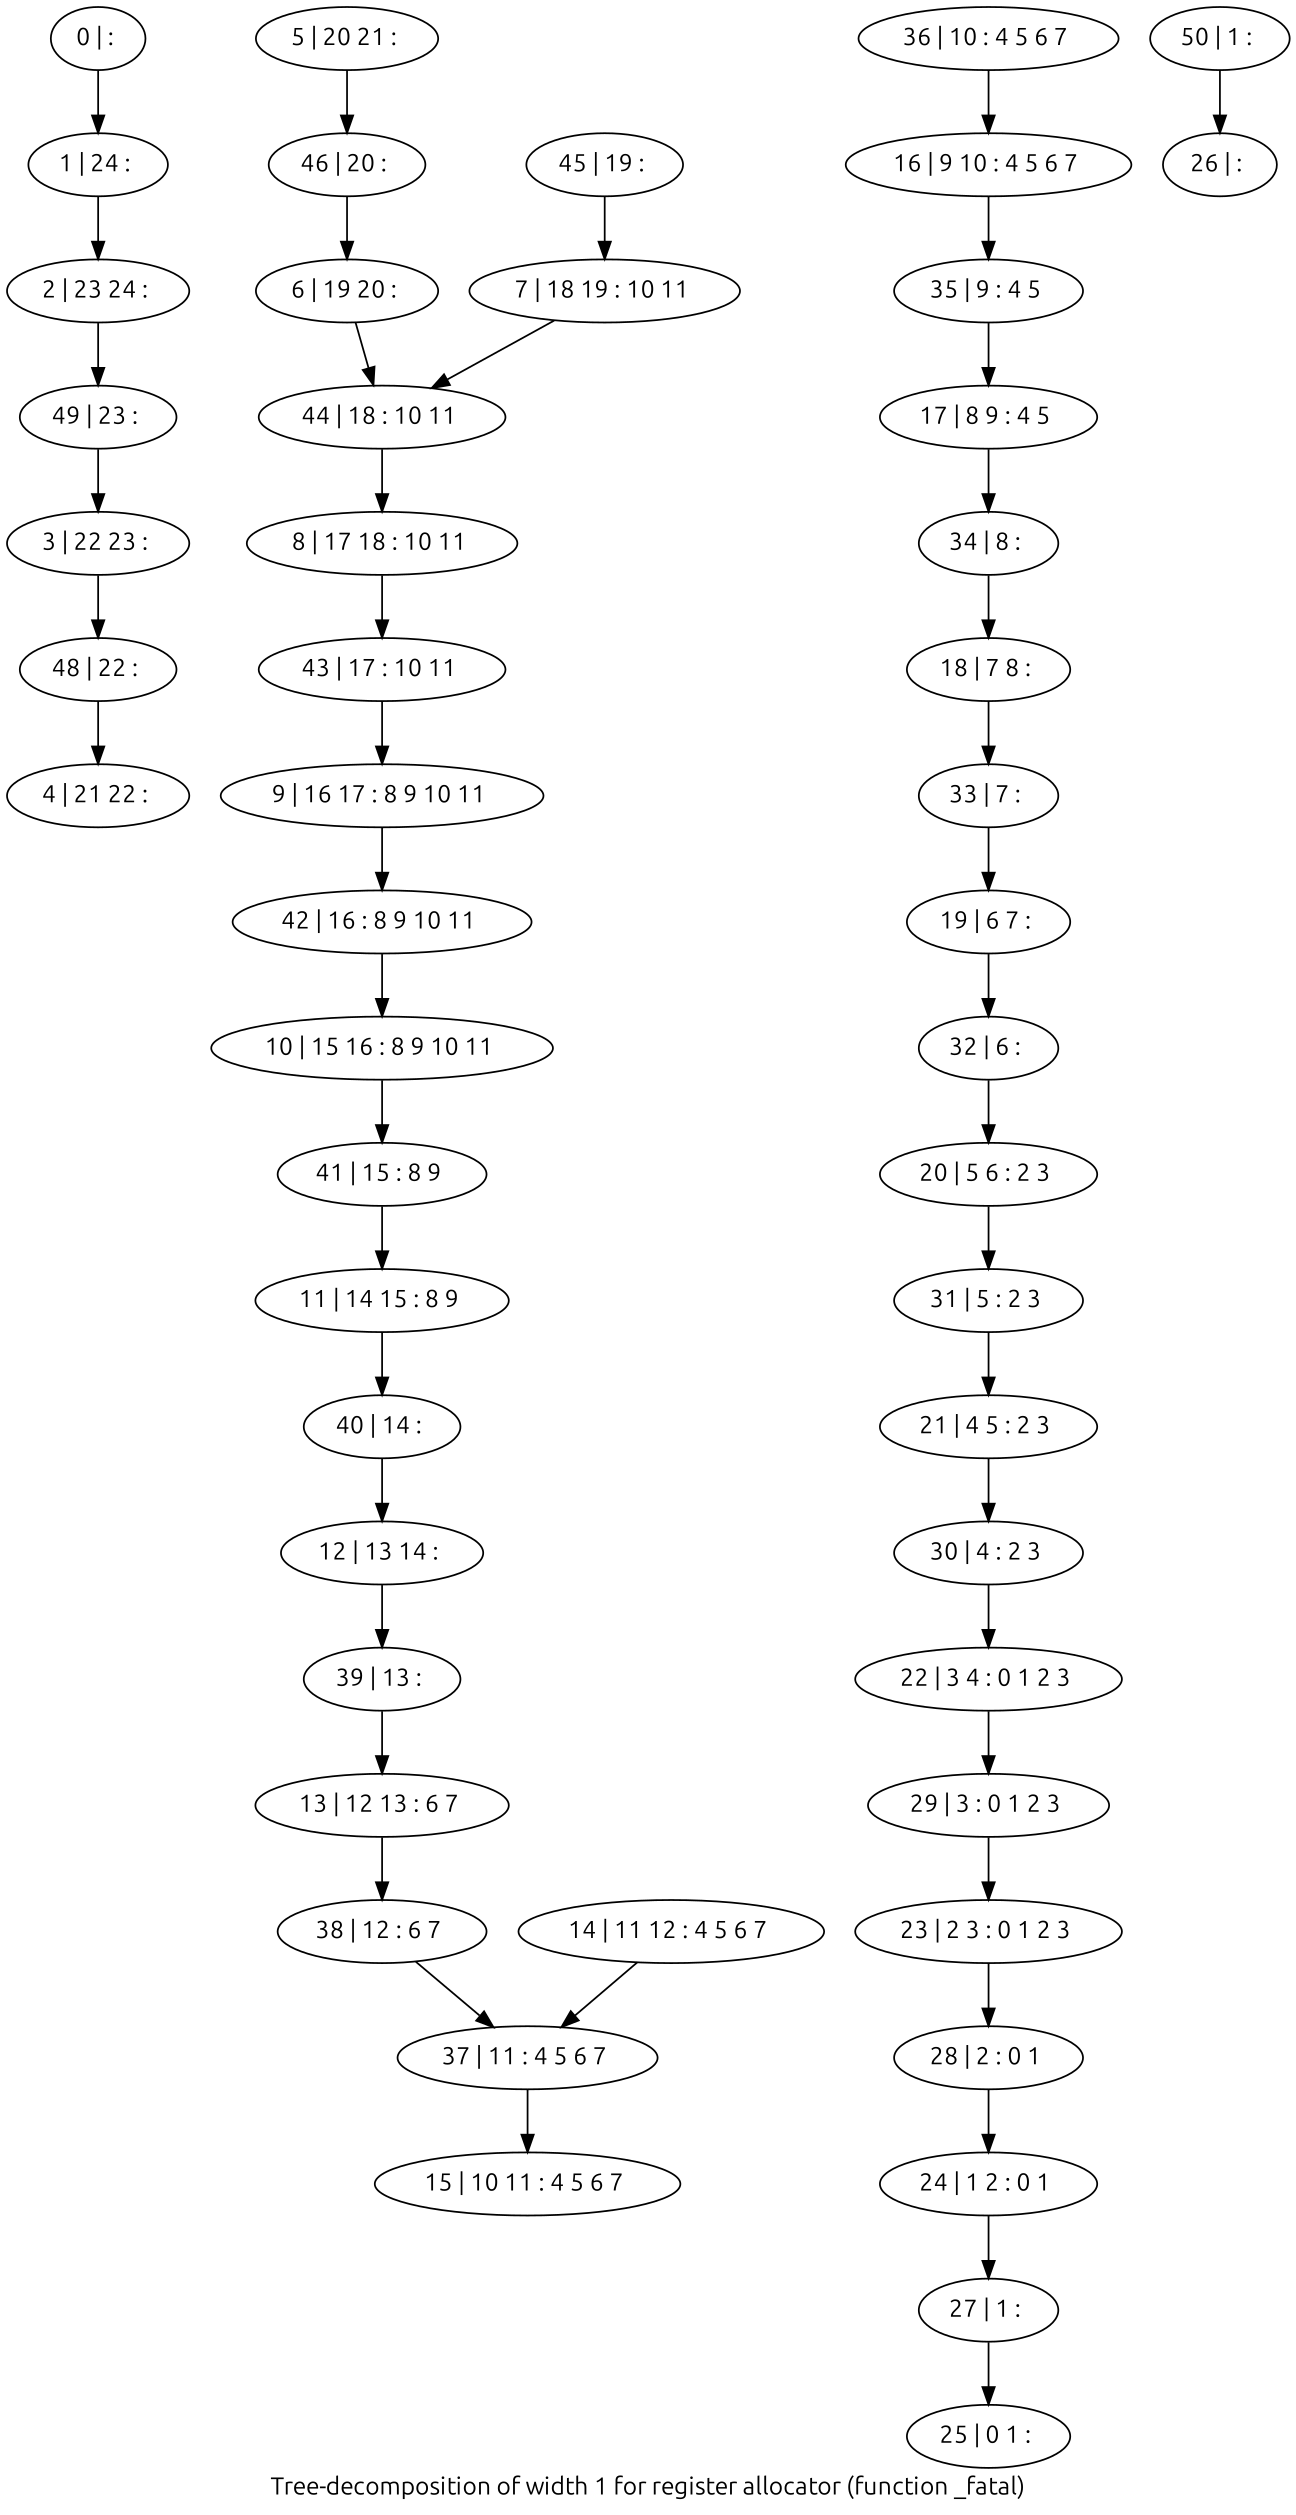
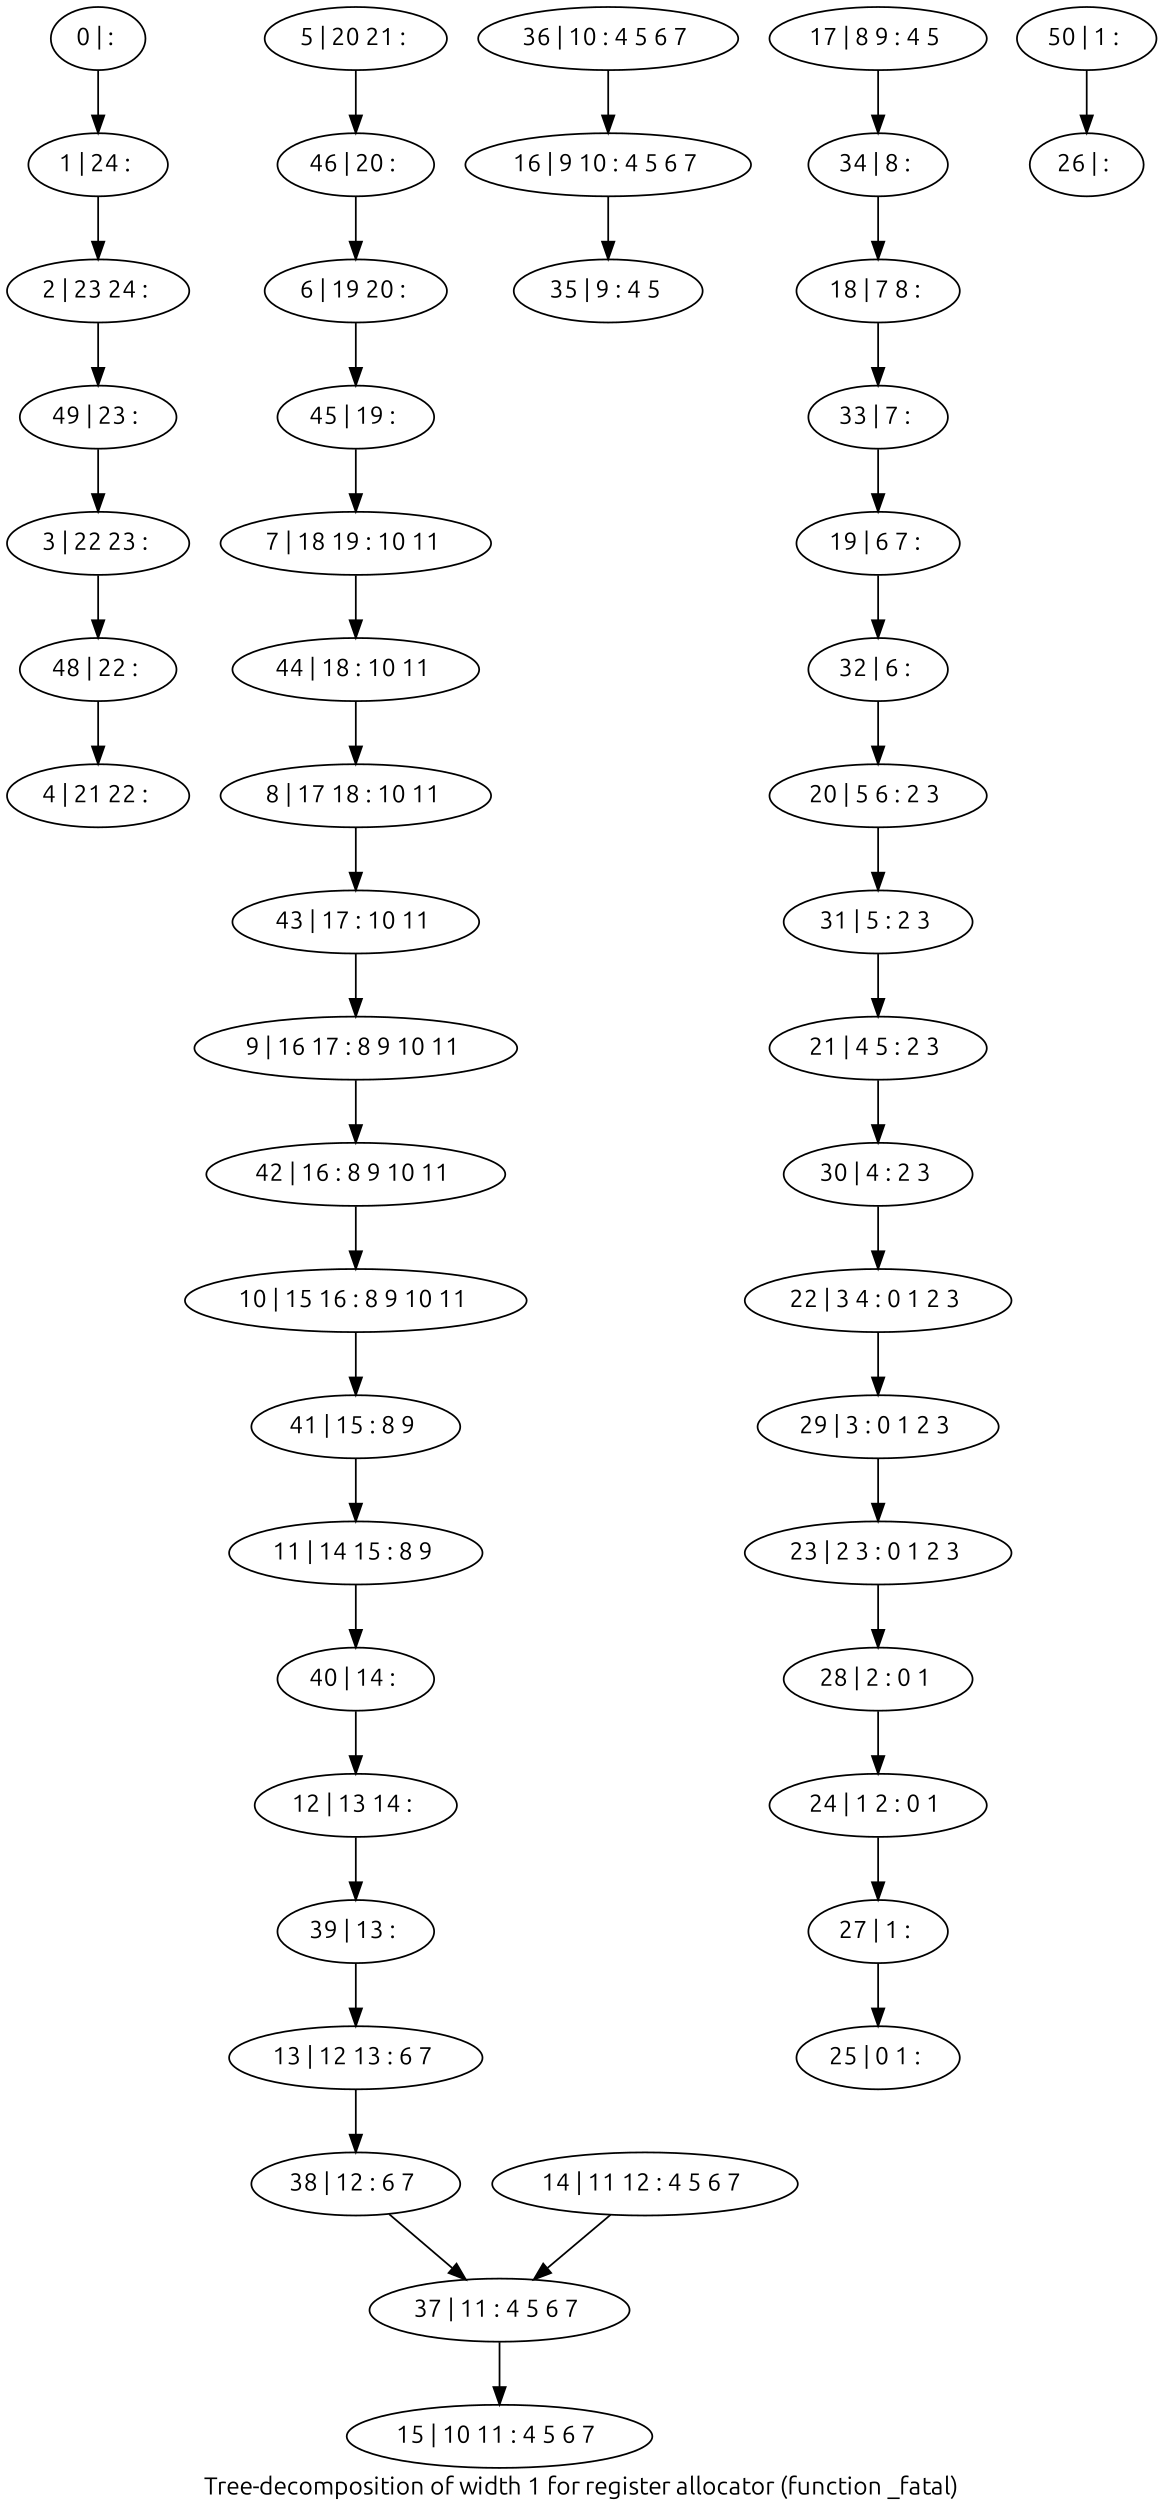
edge "6 | 19 20 :" -> "44 | 18 : 10 11": now "6 | 19 20 :" -> "45 | 19 :"
edge "35 | 9 : 4 5" -> "17 | 8 9 : 4 5": removed
